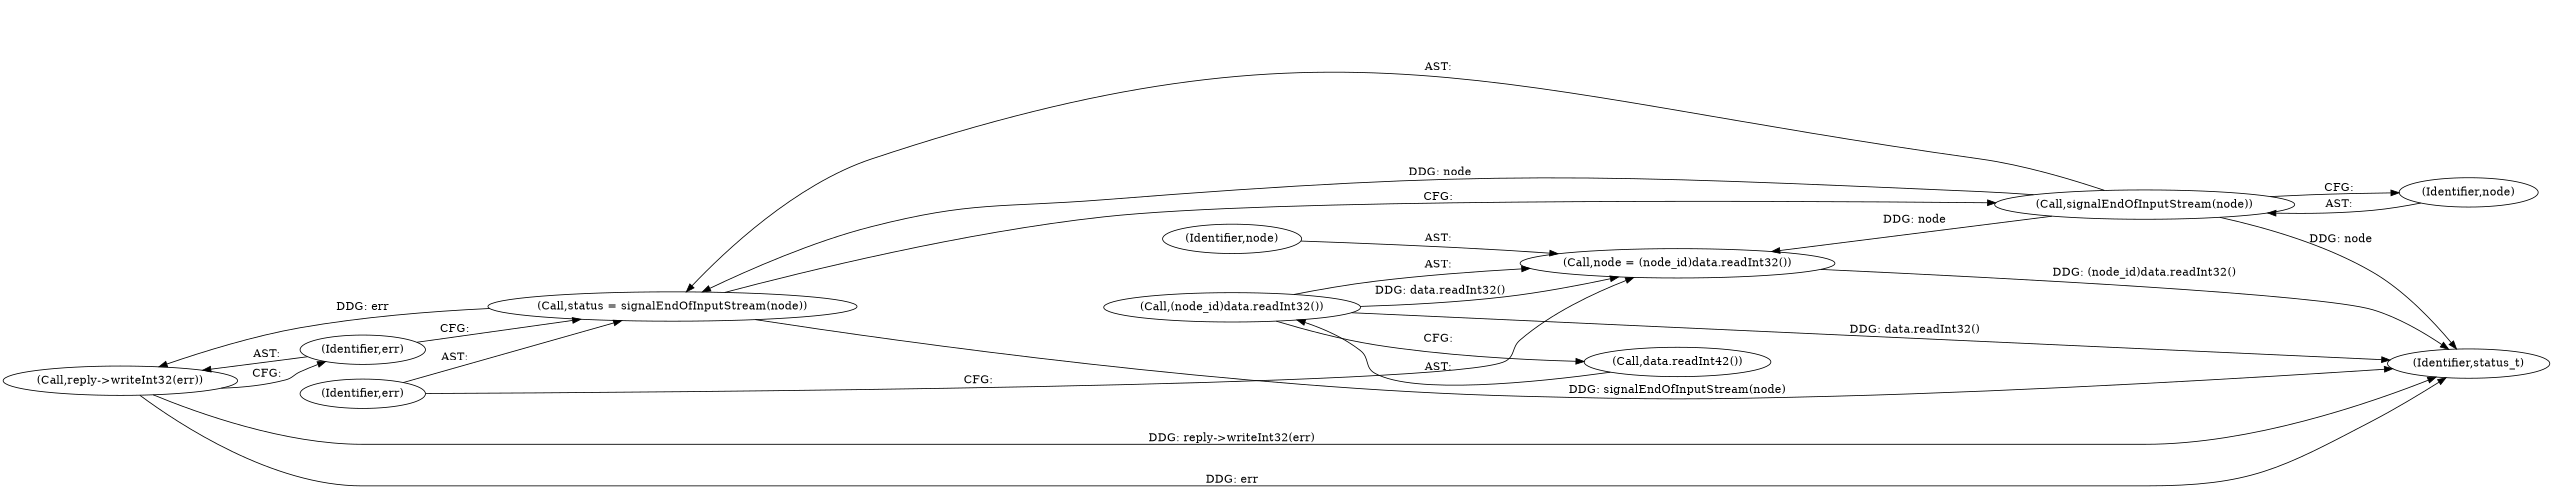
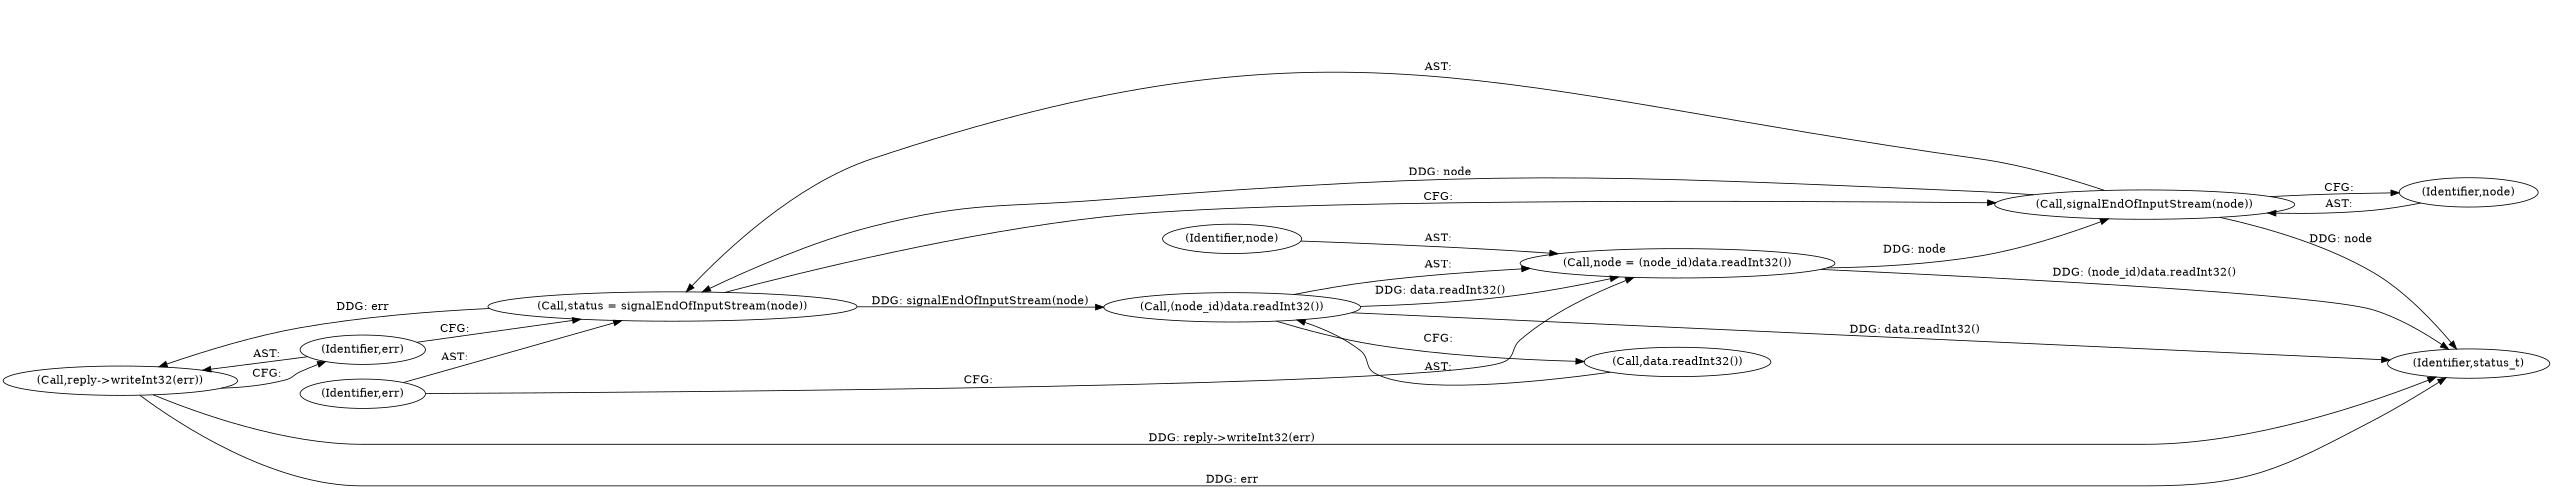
edge "(Call,signalEndOfInputStream(node))" -> "(Call,node = (node_id)data.readInt32())": reversed
node "(Call,data.readInt42())": label "(Call,data.readInt42())" -> "(Call,data.readInt32())"
edge "(Call,status = signalEndOfInputStream(node))" -> "(Identifier,status_t)": now "(Call,status = signalEndOfInputStream(node))" -> "(Call,(node_id)data.readInt32())"
